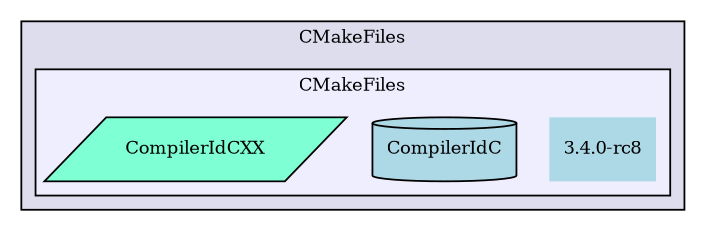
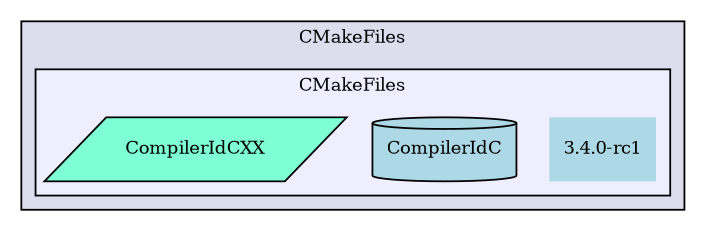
node "3.4.0-rc8": label "3.4.0-rc8" -> "3.4.0-rc1"
